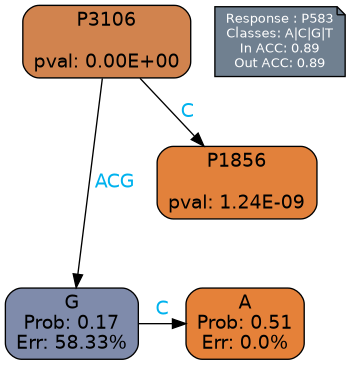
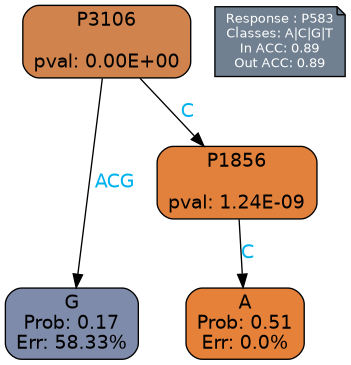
edge "G Prob: 0.17 Err: 58.33%" -> "A Prob: 0.51 Err: 0.0%": now "P1856 pval: 1.24E-09" -> "A Prob: 0.51 Err: 0.0%"
